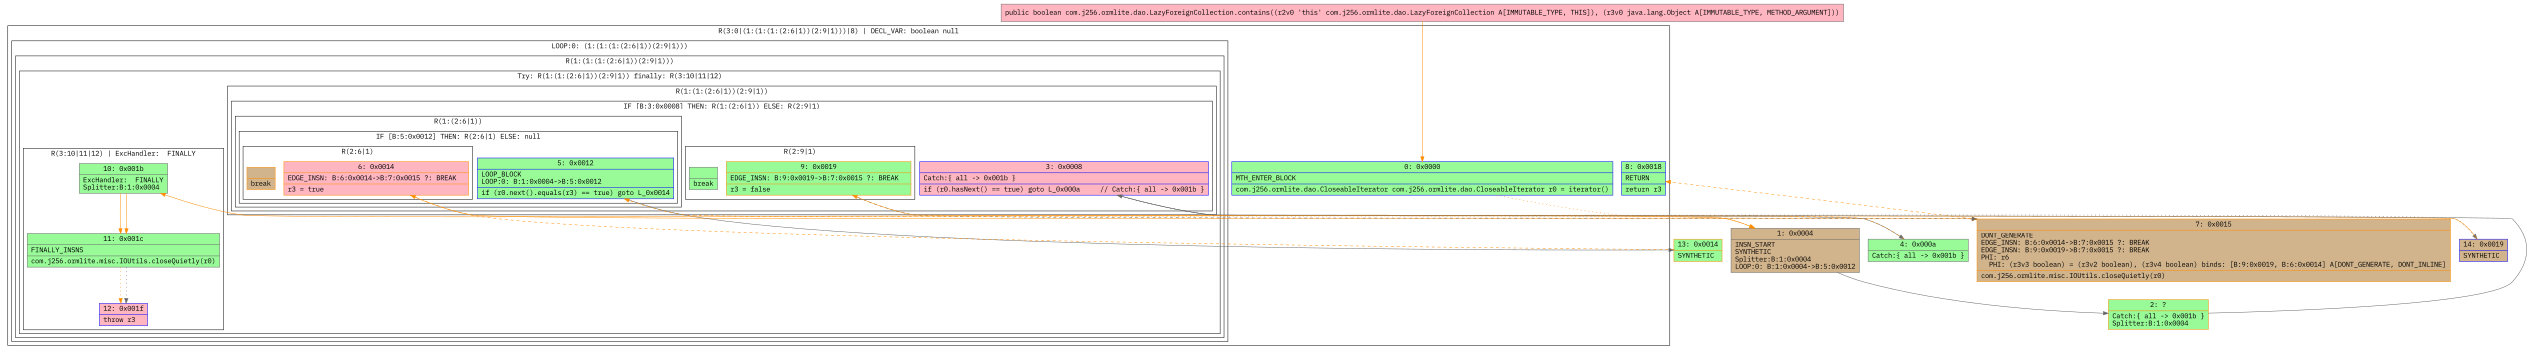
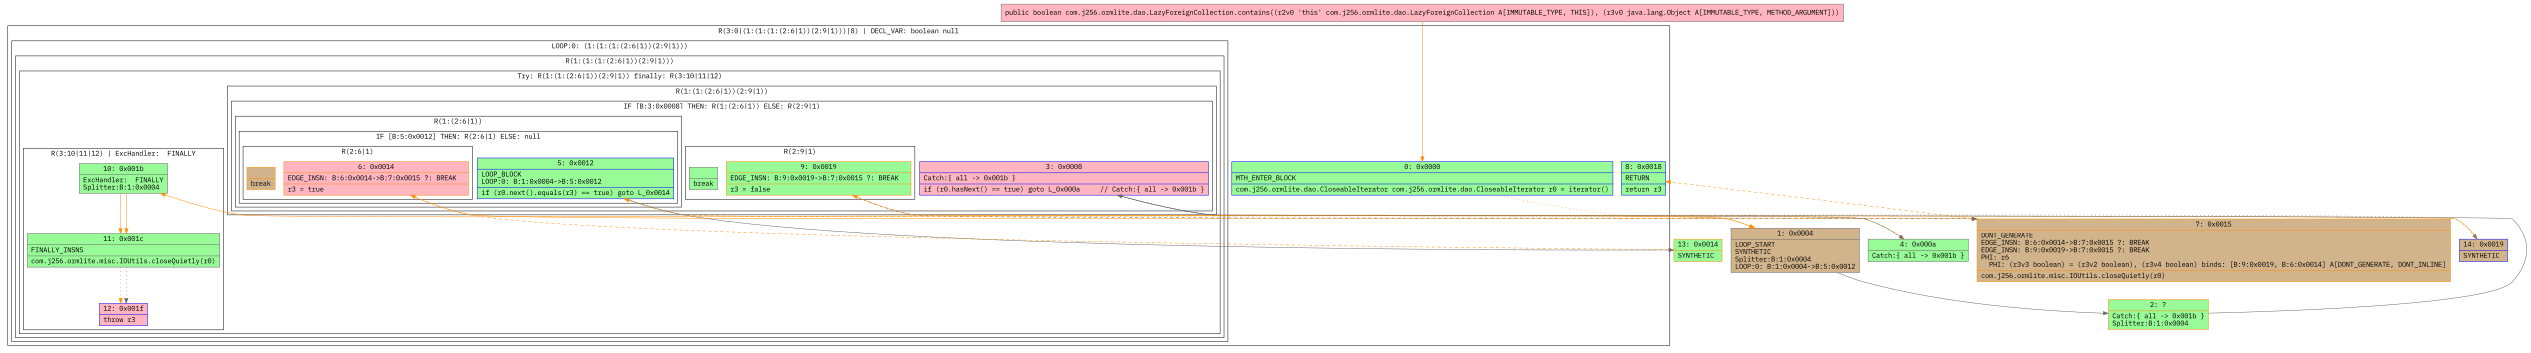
node "1: 0x0004": text "INSN_START" -> "LOOP_START"
